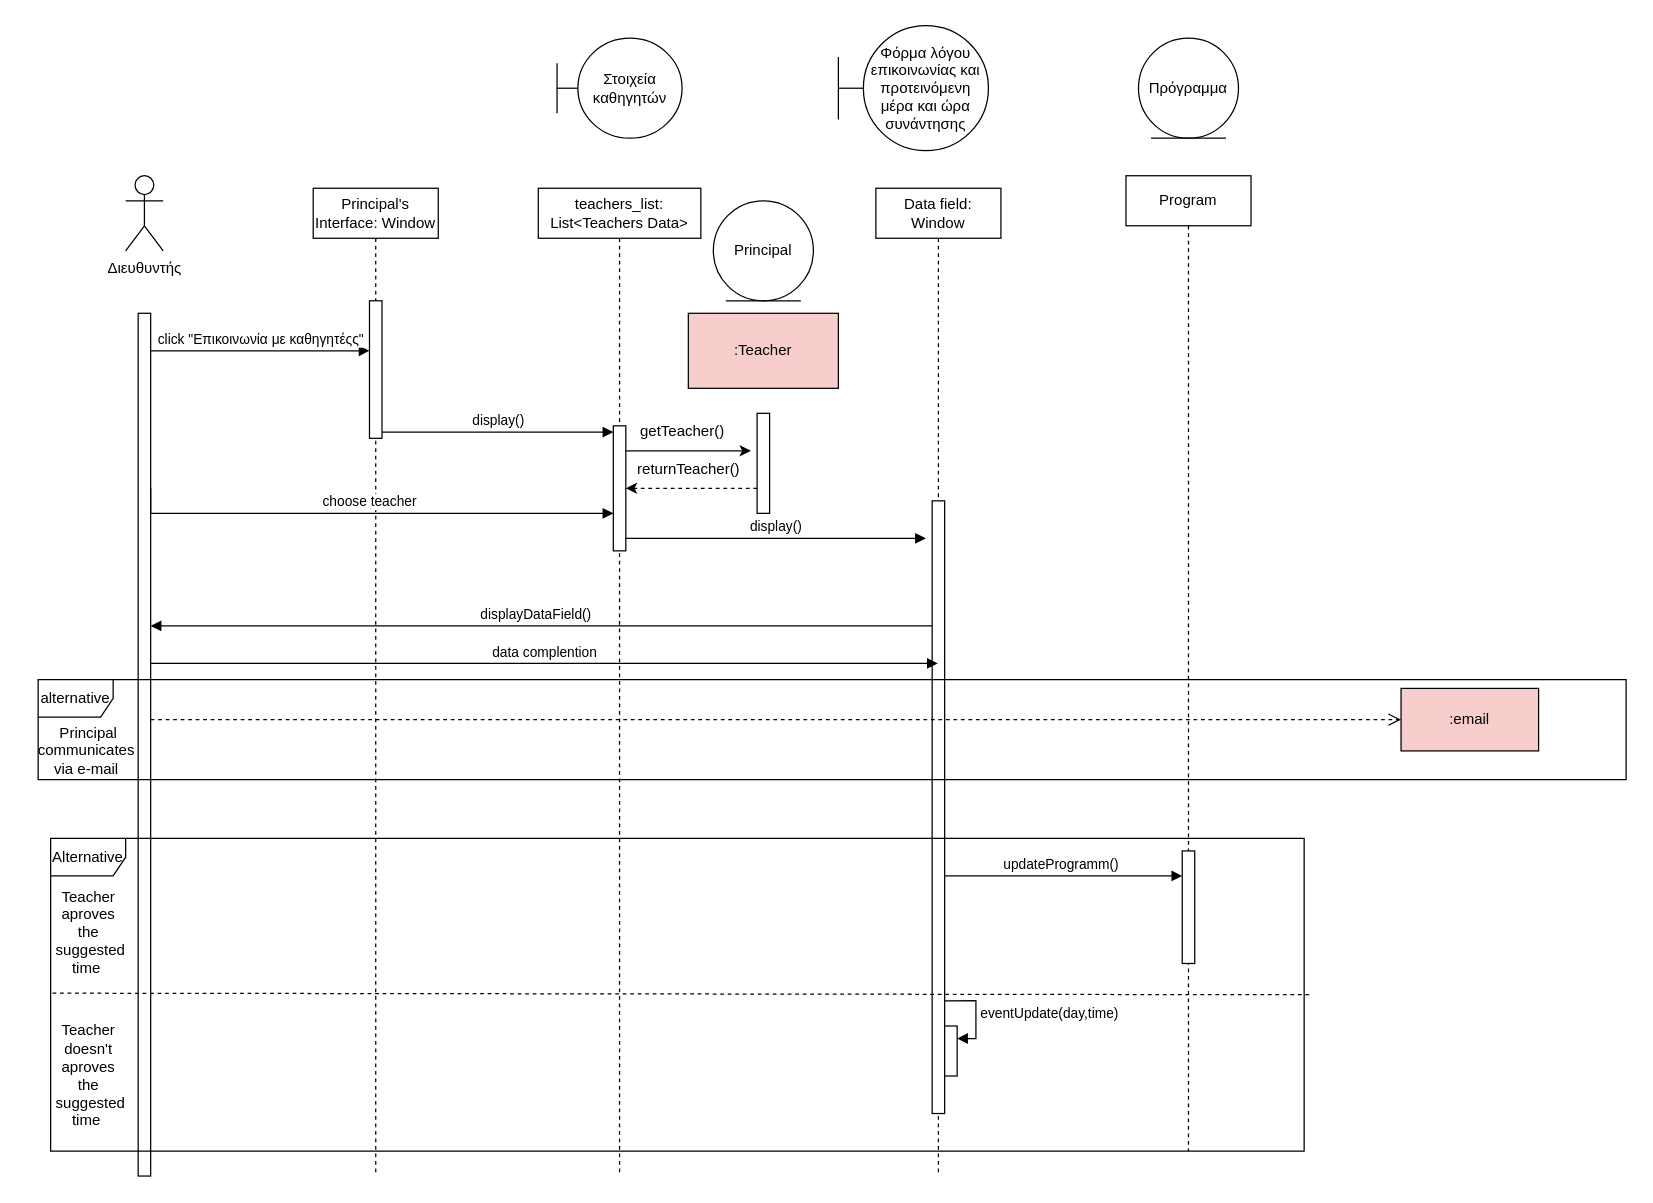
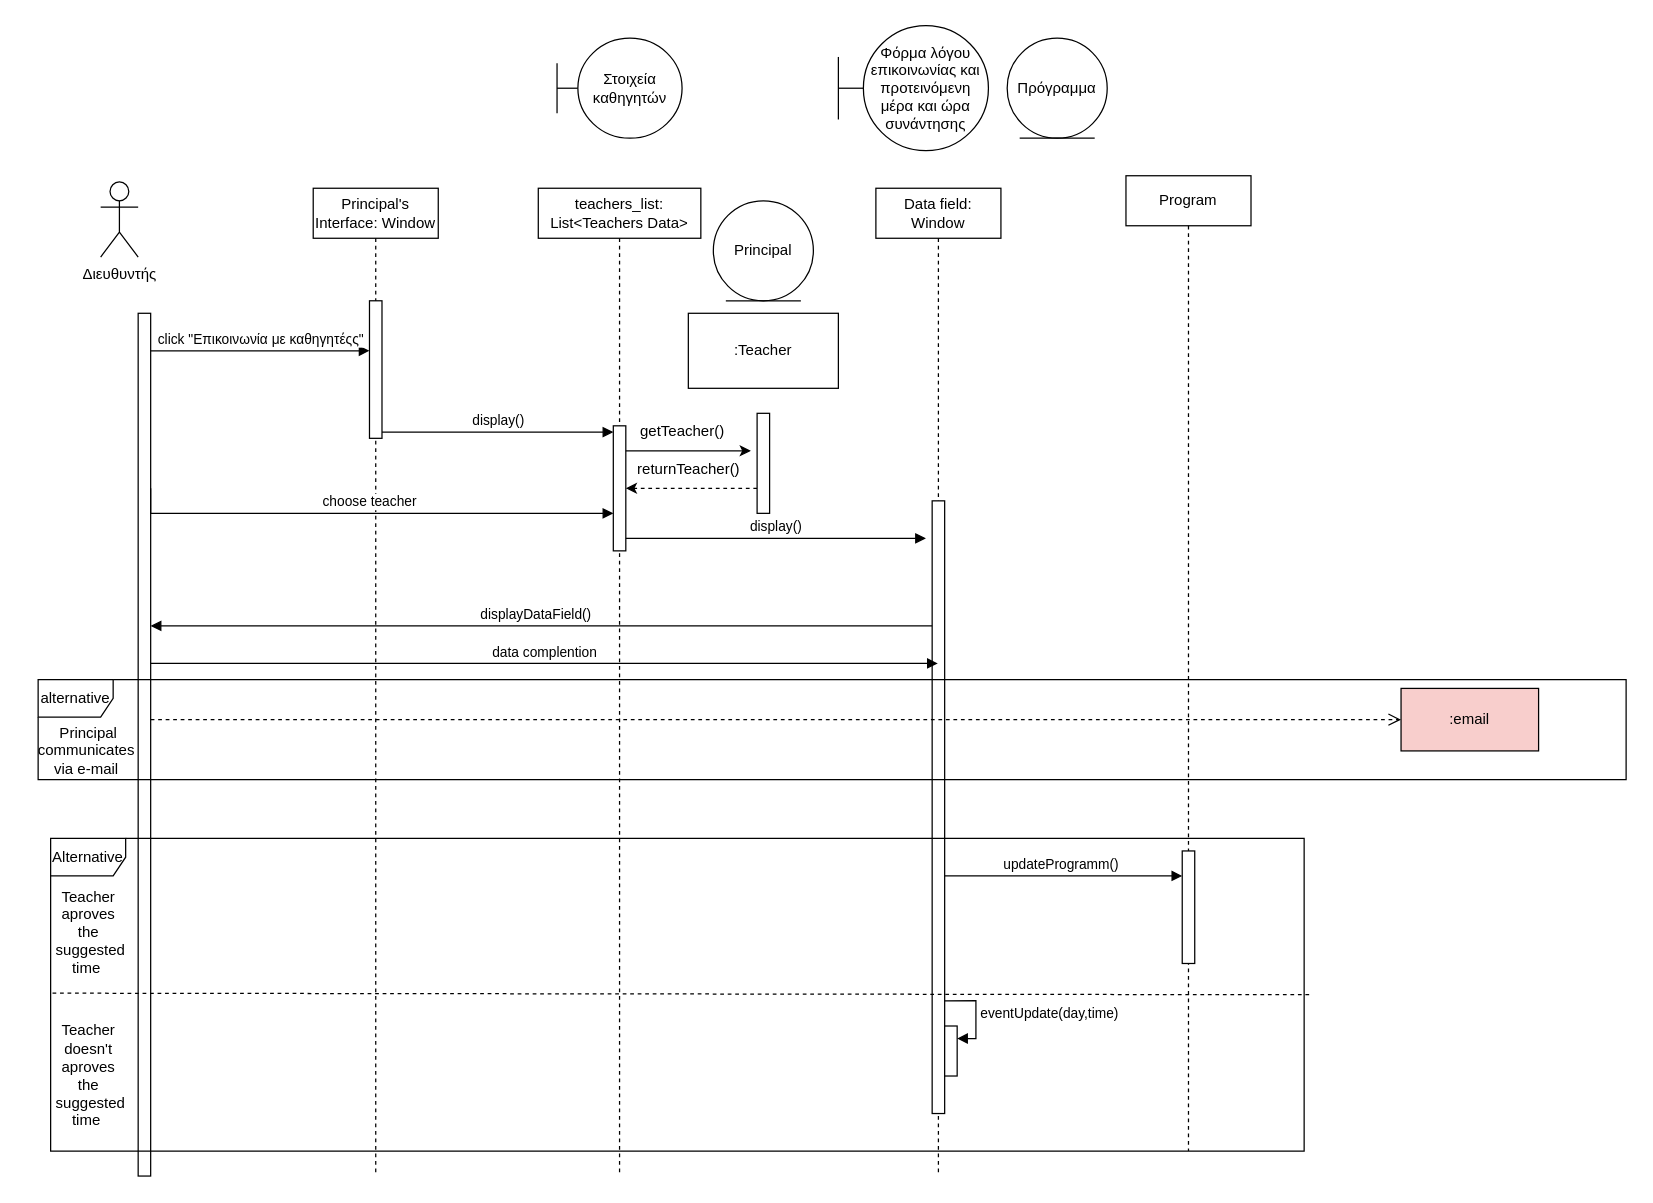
node "Πρόγραμμα": moved (1188, 88) -> (1057, 88)
node "Διευθυντής": moved (144, 213) -> (119, 219)
node ":Teacher": fillcolor #f8cecc -> #ffffff
